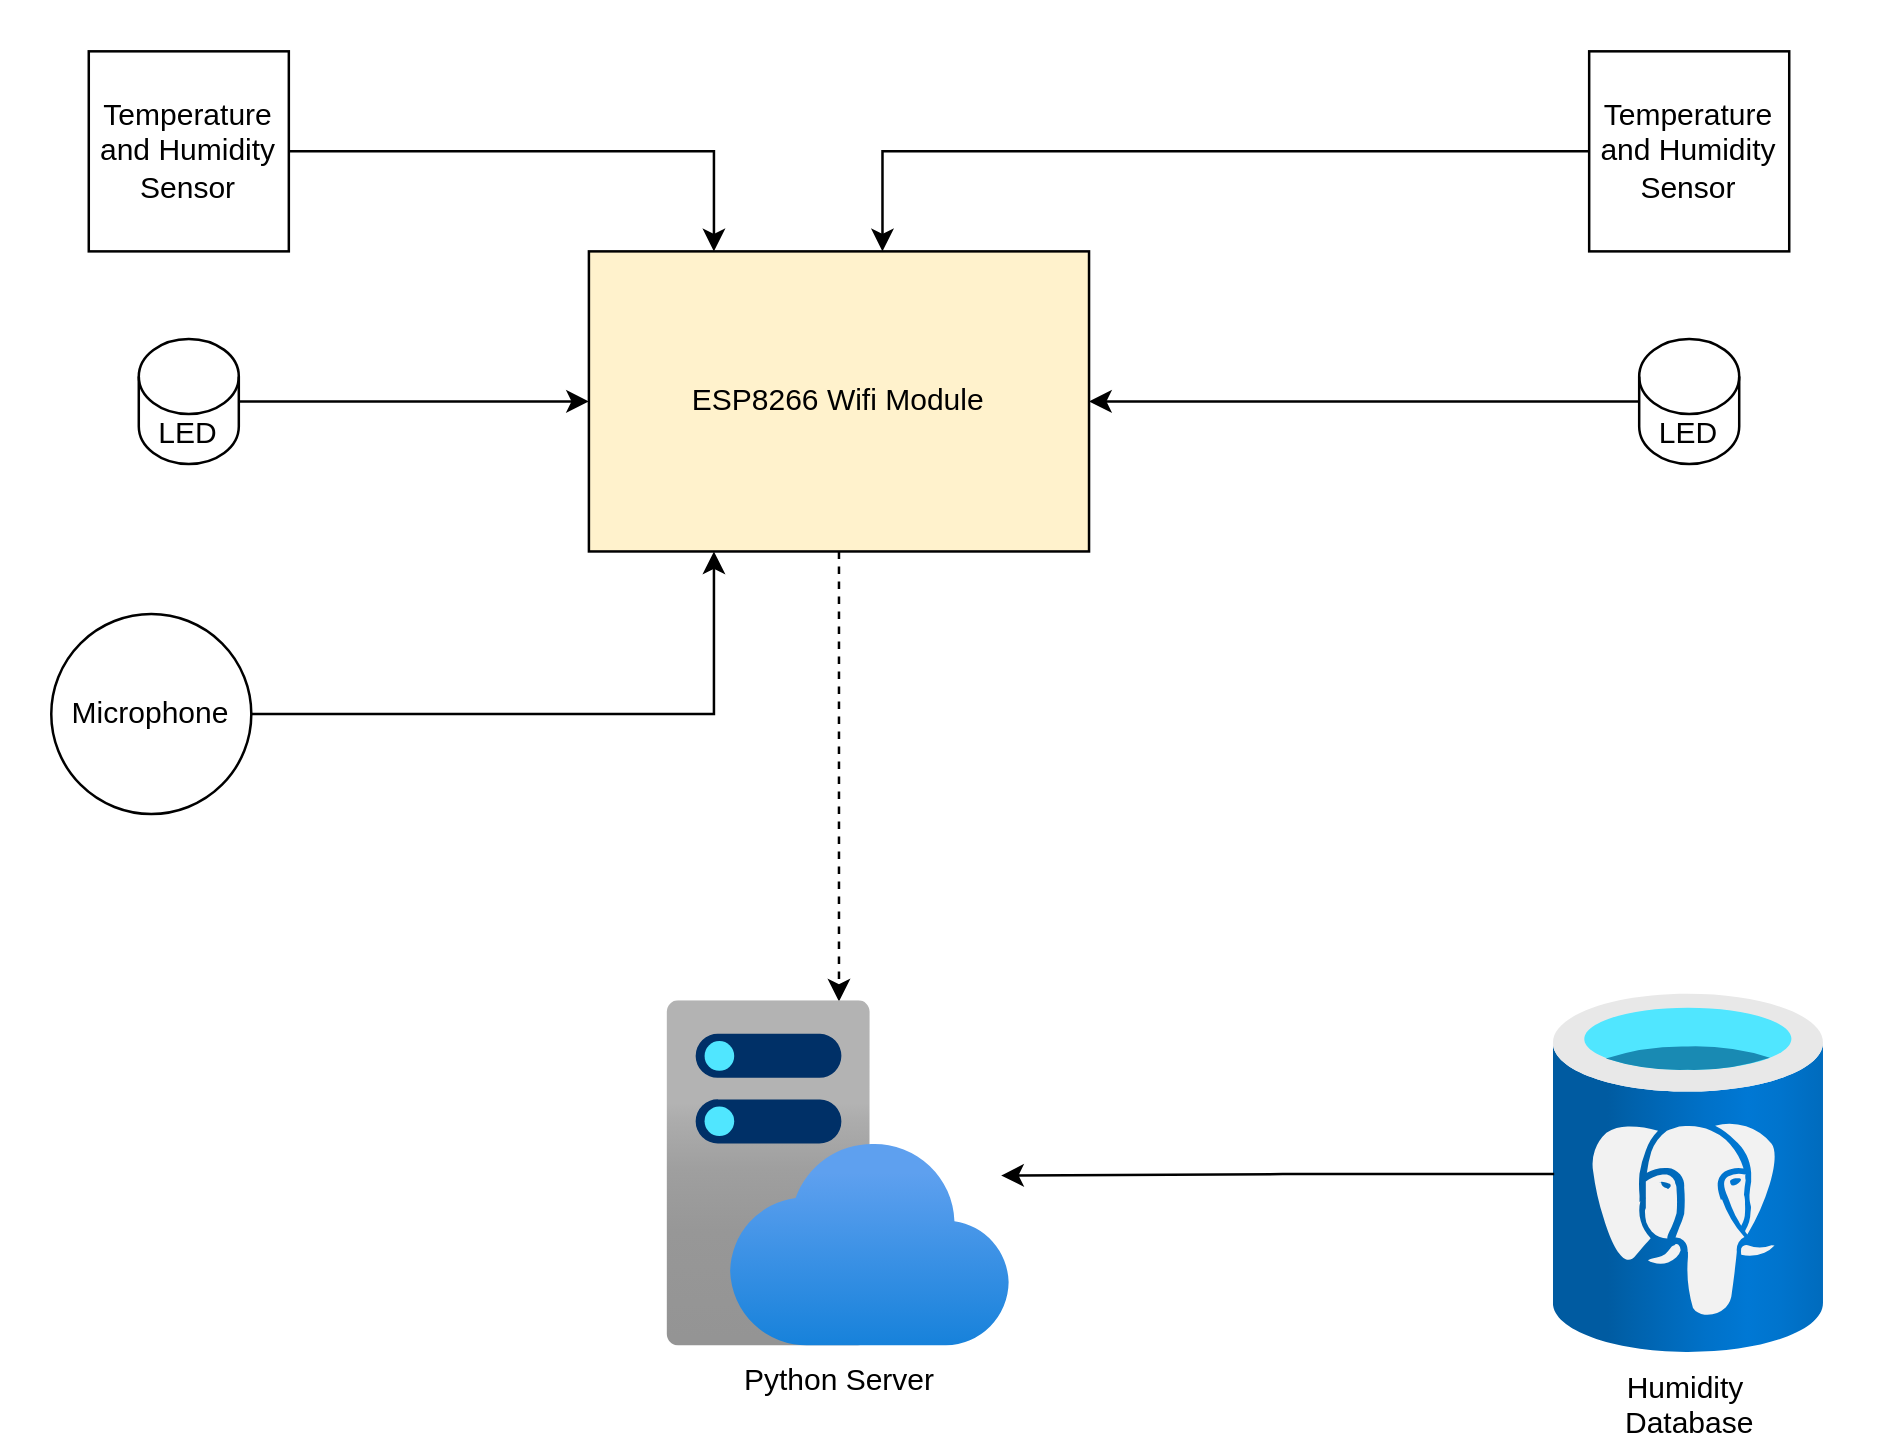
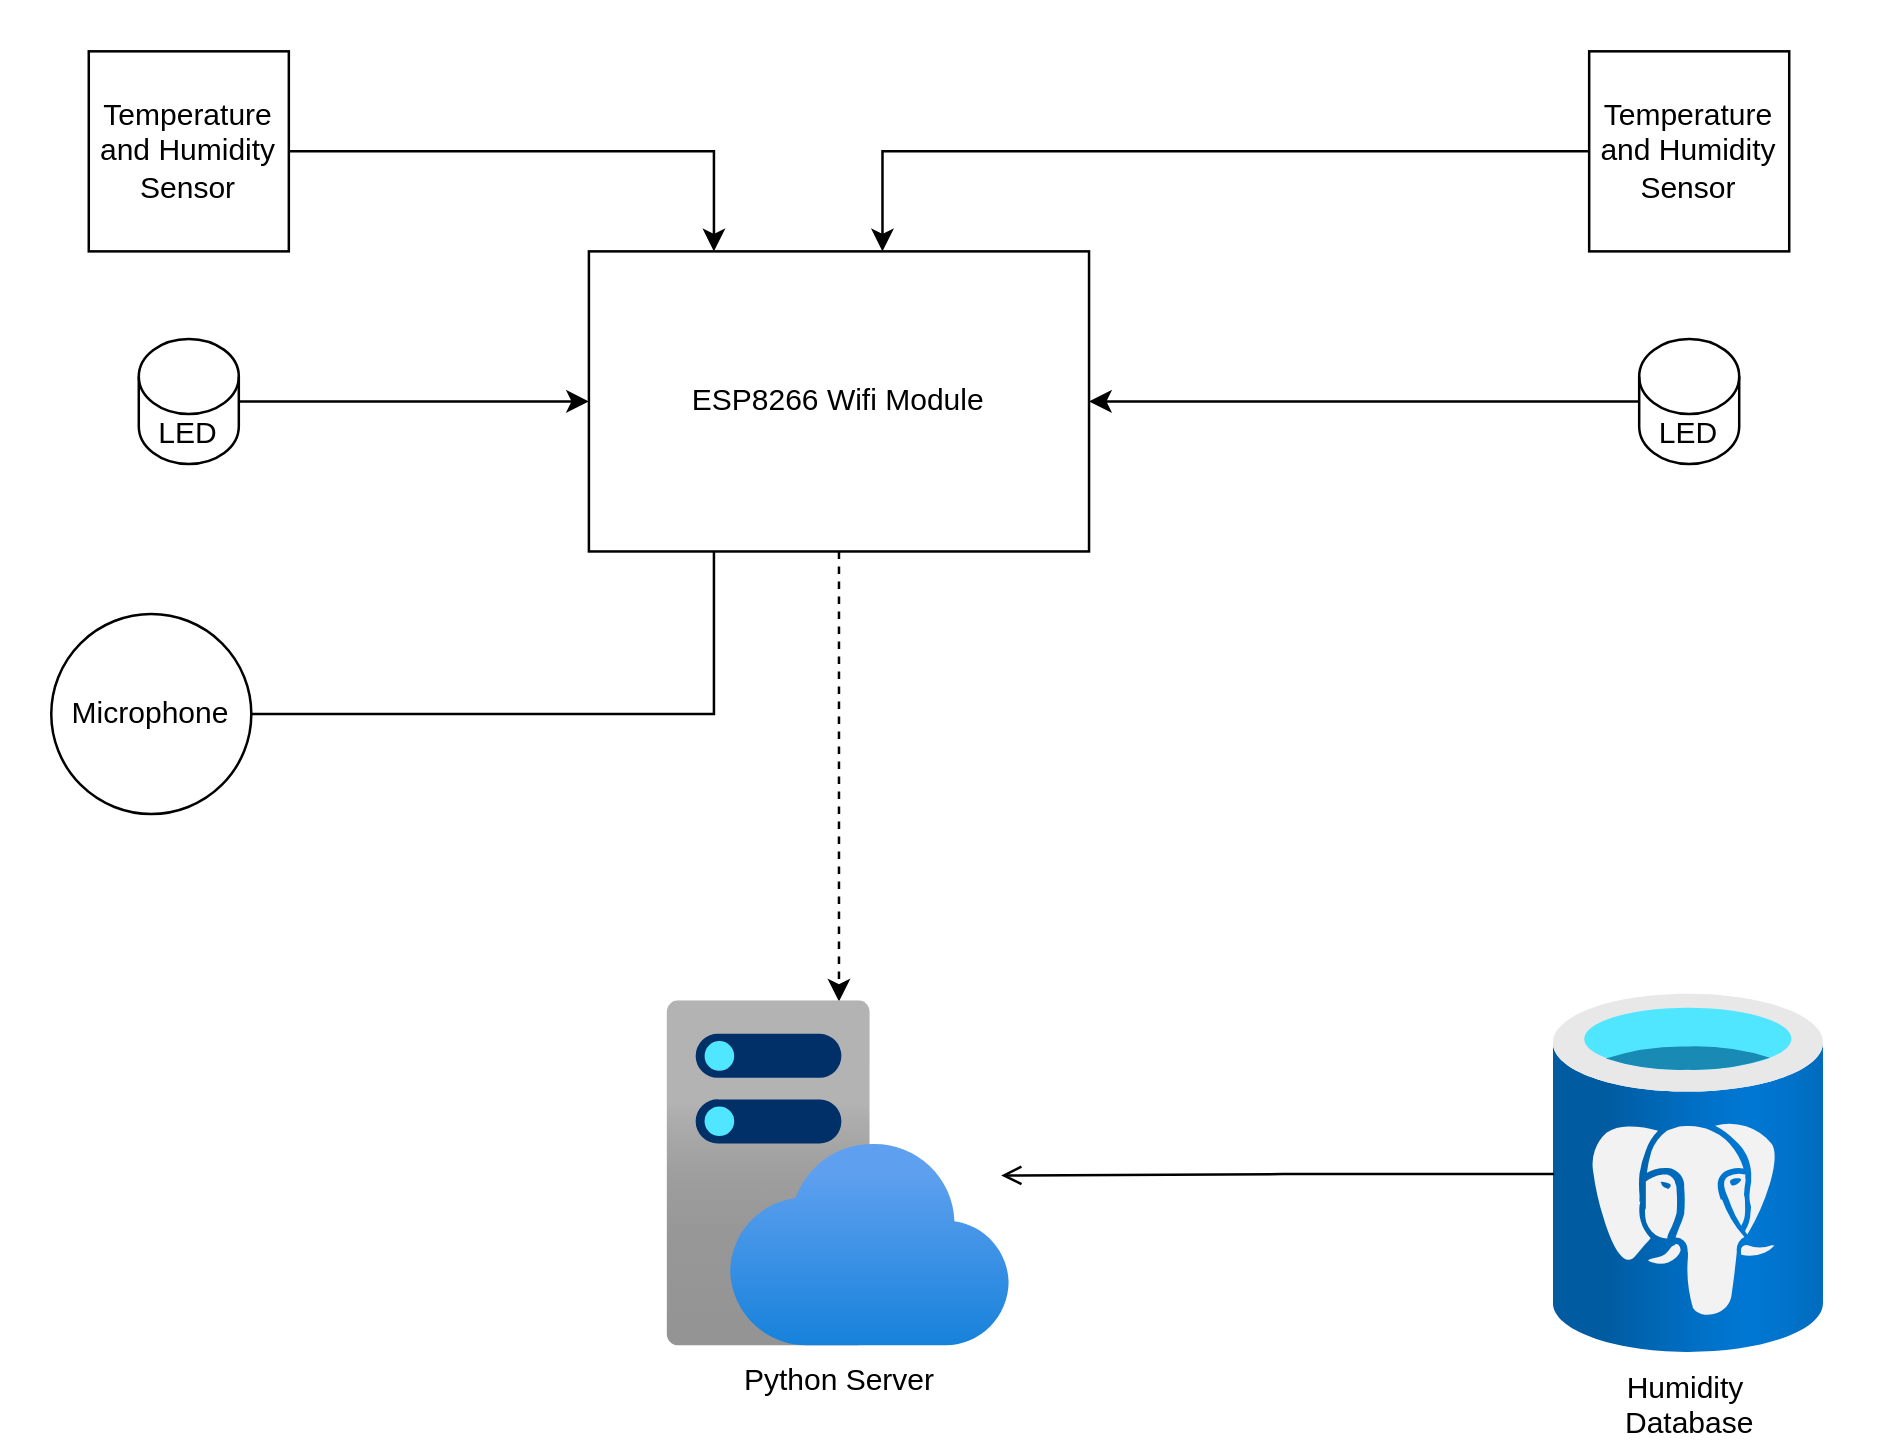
node "ESP8266 Wifi Module": fillcolor #fff2cc -> #ffffff
edge "Microphone" -> "ESP8266 Wifi Module": arrowhead classic -> none
edge "Humidity Database" -> "Python Server": arrowhead classic -> open
